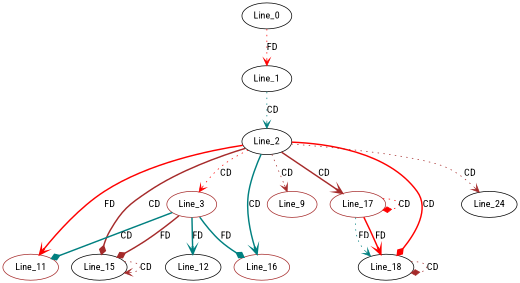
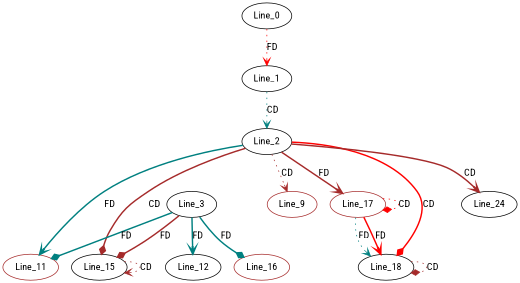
edge "Line_2" -> "Line_24": style dotted -> bold
edge "Line_2" -> "Line_3": removed, label "CD"
edge "Line_2" -> "Line_17": label "CD" -> "FD"
edge "Line_2" -> "Line_11": color red -> teal
edge "Line_2" -> "Line_16": removed, label "CD"
node "Line_3": color brown -> black
edge "Line_3" -> "Line_11": label "CD" -> "FD"
